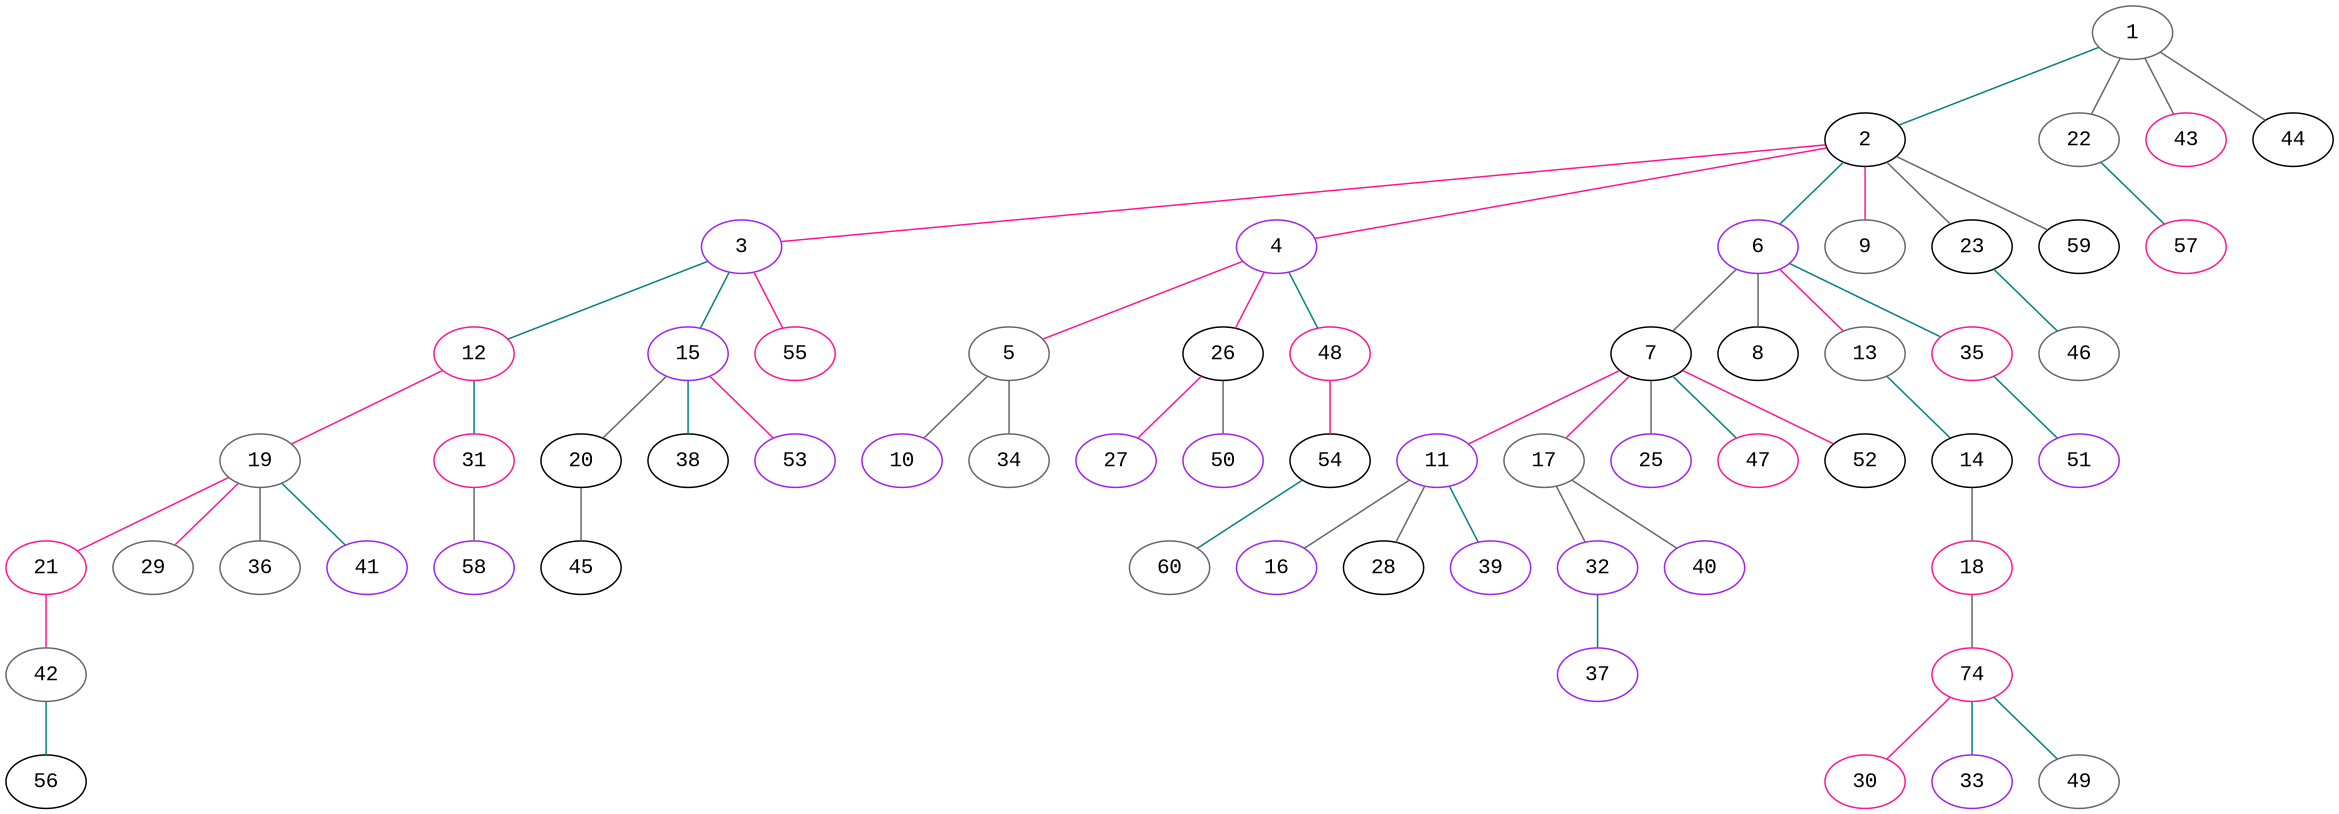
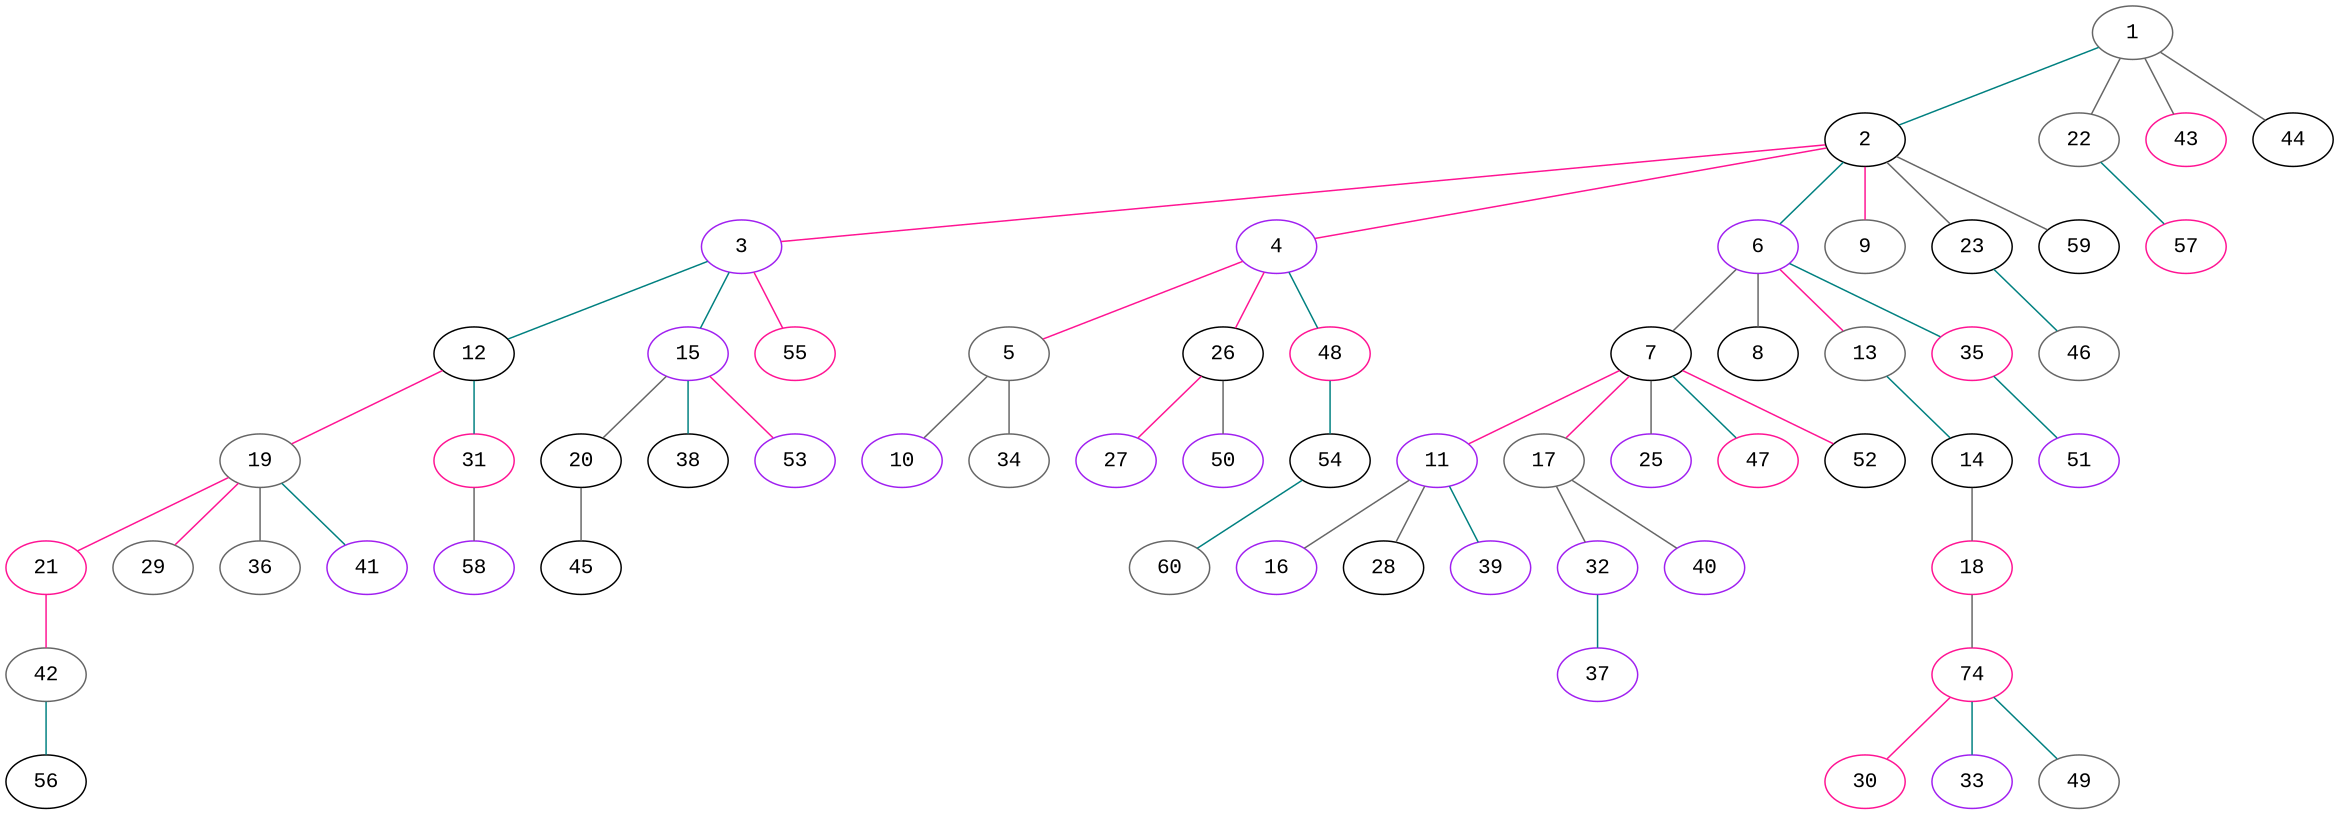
node "12": color deeppink -> black
edge "48" -- "54": color deeppink -> teal
